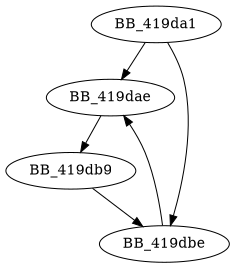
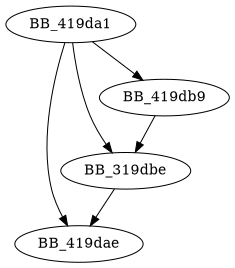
edge "BB_419dae" -> "BB_419db9": now "BB_419da1" -> "BB_419db9"
node "BB_419dbe": label "BB_419dbe" -> "BB_319dbe"
